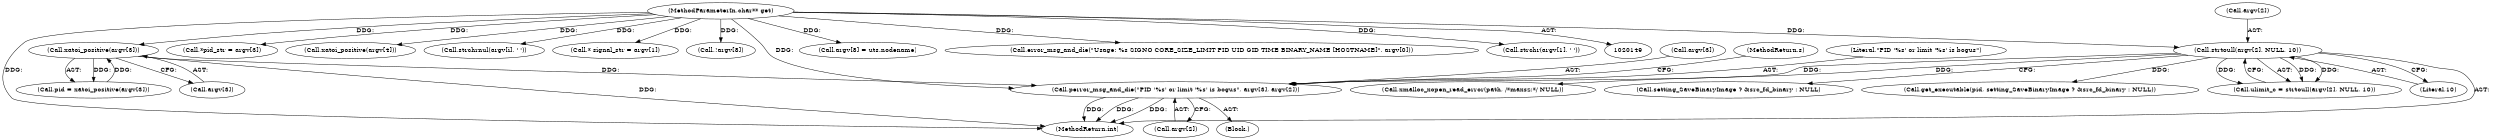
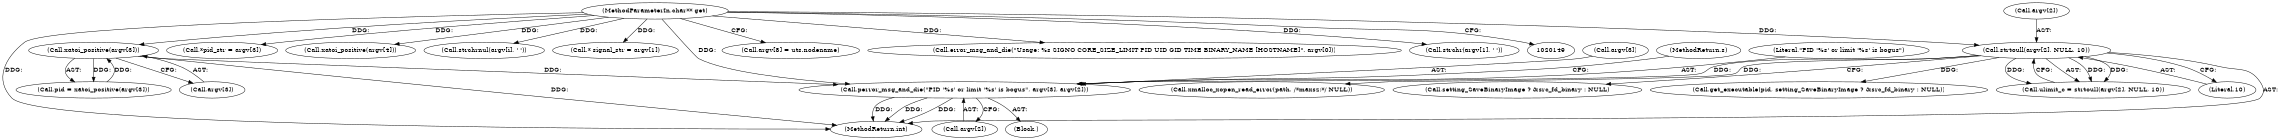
edge "(MethodParameterIn,char** get)" -> "(Call,argv[8] = uts.nodename)": label "DDG: " -> "CFG: "
edge "(MethodParameterIn,char** get)" -> "1020149": label "AST: " -> "CFG: "
node "(Call,!argv[8])": removed
